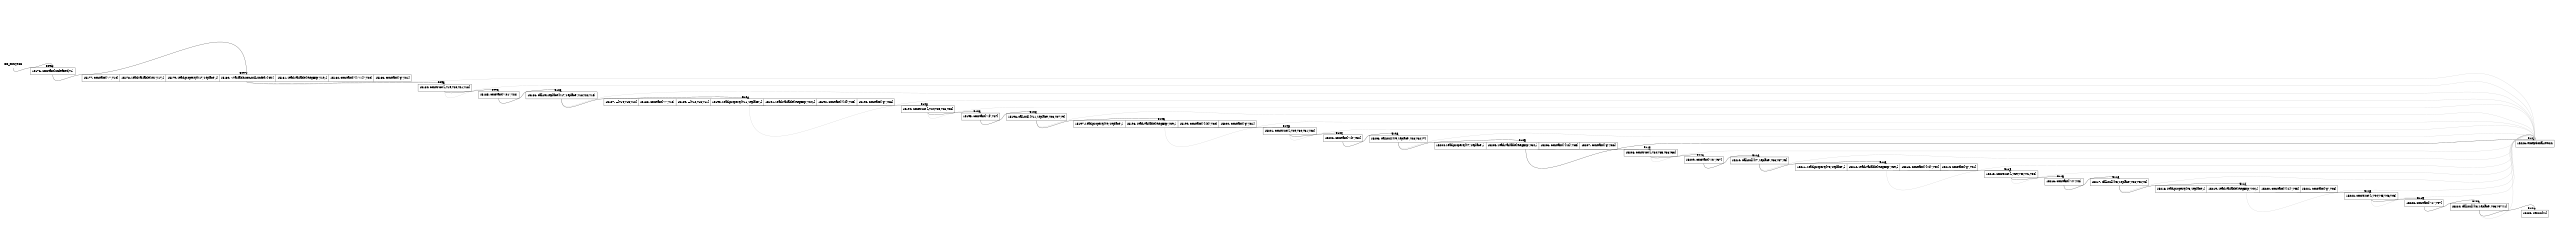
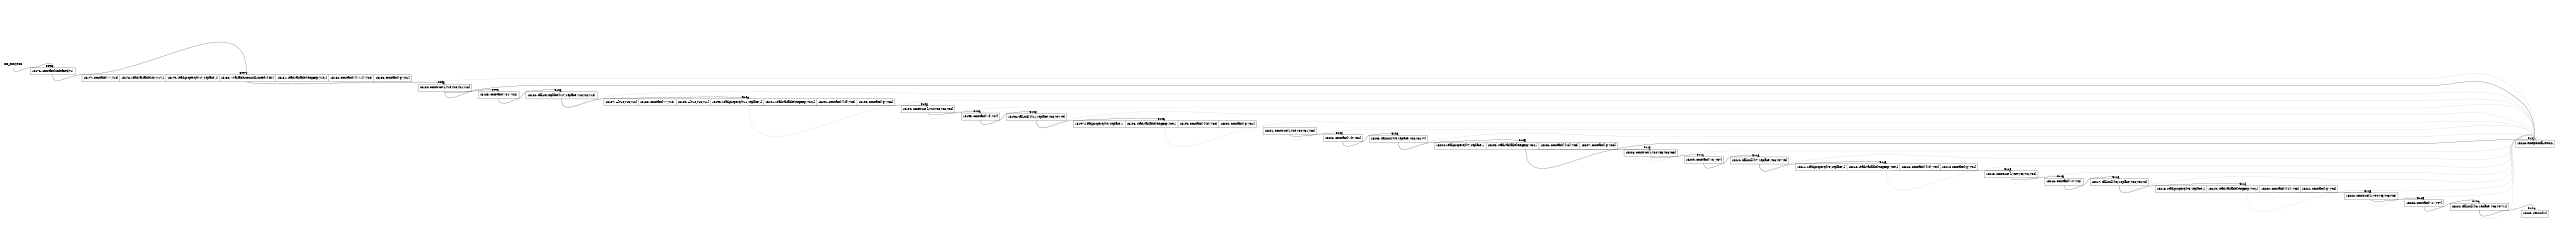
edge "15184: construct [-,v19,v20,v21,v18]" -> "15226: exceptional-return": color gray -> black
edge "15197: read-property[v9,'replace',-]" -> "15201: construct [-,v29,v30,v31,v28]": removed
